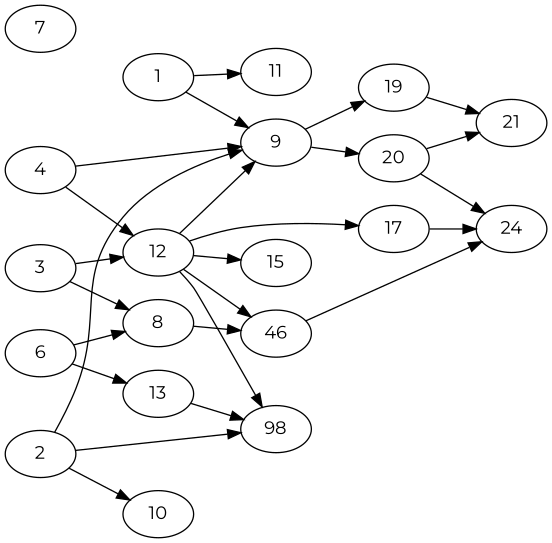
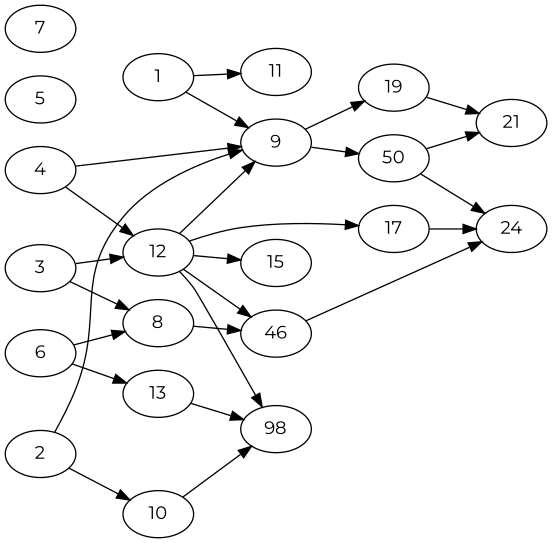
node "5": added
node "20": label "20" -> "50"
edge "2" -> "98": now "10" -> "98"
